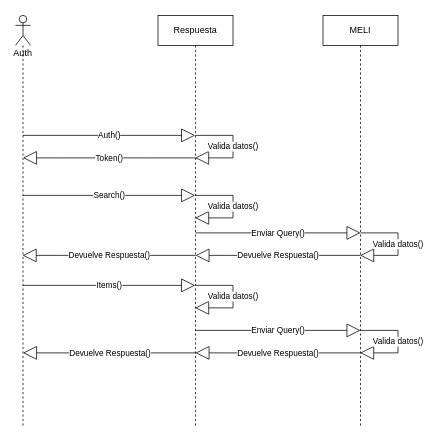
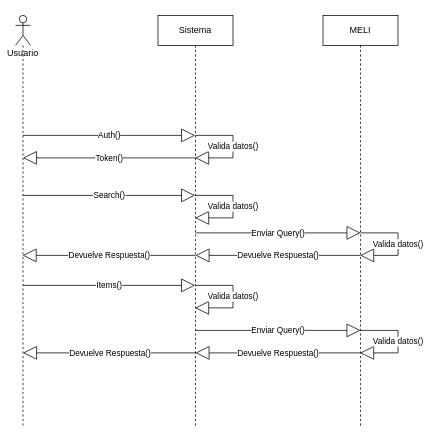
node "Respuesta": label "Respuesta" -> "Sistema"
node "Auth": label "Auth" -> "Usuario"
